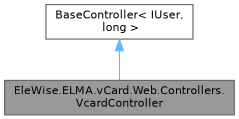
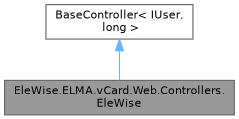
node "EleWise.ELMA.vCard.Web.Controllers. VcardController": label "EleWise.ELMA.vCard.Web.Controllers. VcardController" -> "EleWise.ELMA.vCard.Web.Controllers. EleWise"
